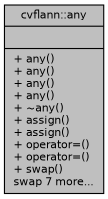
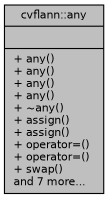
node "cvflann::any": text "swap 7 more..." -> "and 7 more..."
